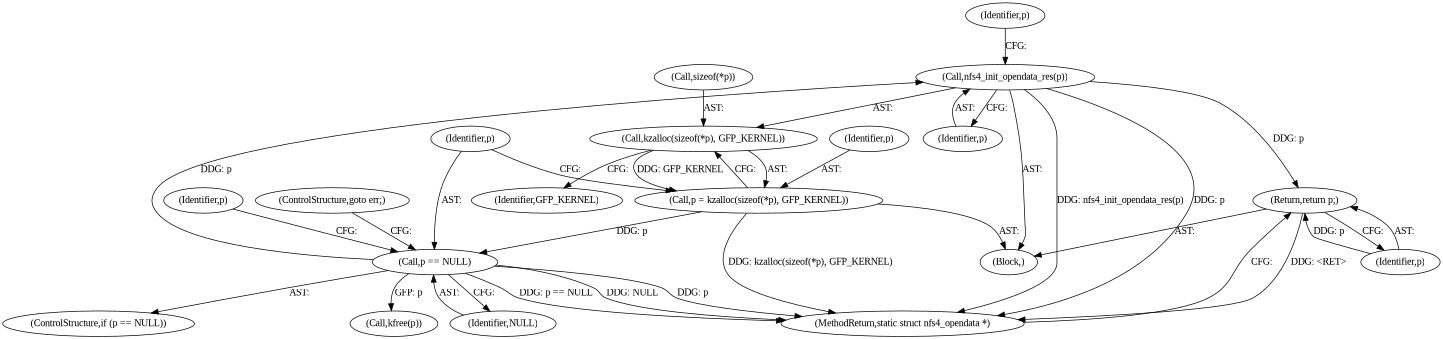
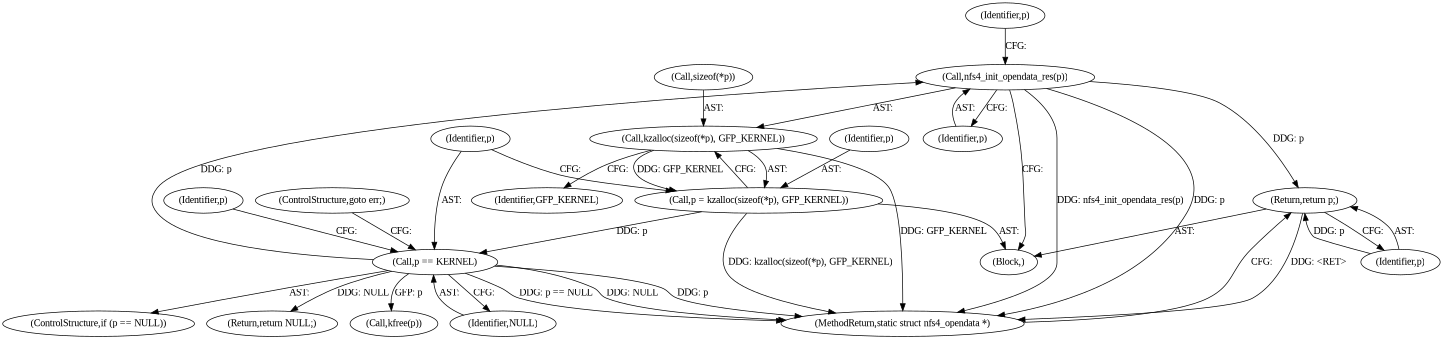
edge "(Call,nfs4_init_opendata_res(p))" -> "(Block,)": label "AST: " -> "CFG: "
edge "(Call,kzalloc(sizeof(*p), GFP_KERNEL))" -> "(MethodReturn,static struct nfs4_opendata *)": added, label "DDG: GFP_KERNEL"
node "(Call,p == NULL)": label "(Call,p == NULL)" -> "(Call,p == KERNEL)"
node "(Return,return NULL;)": added
